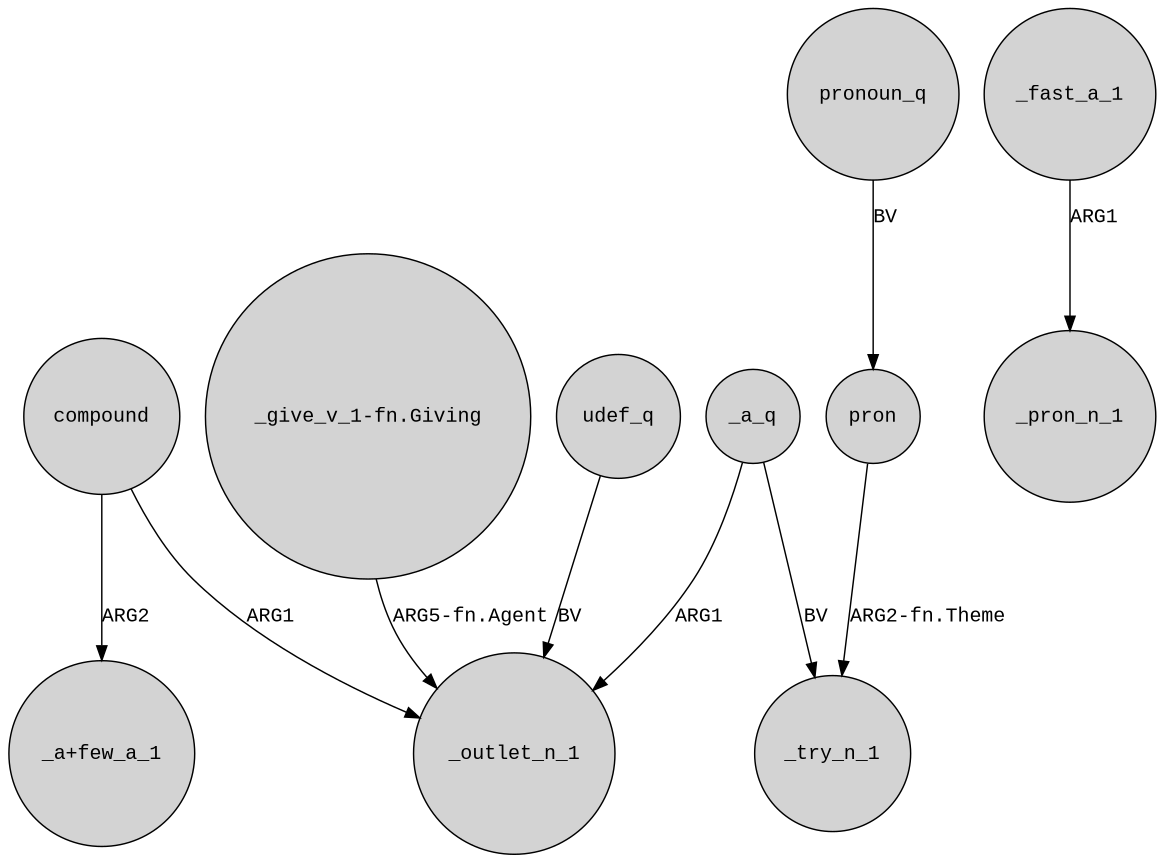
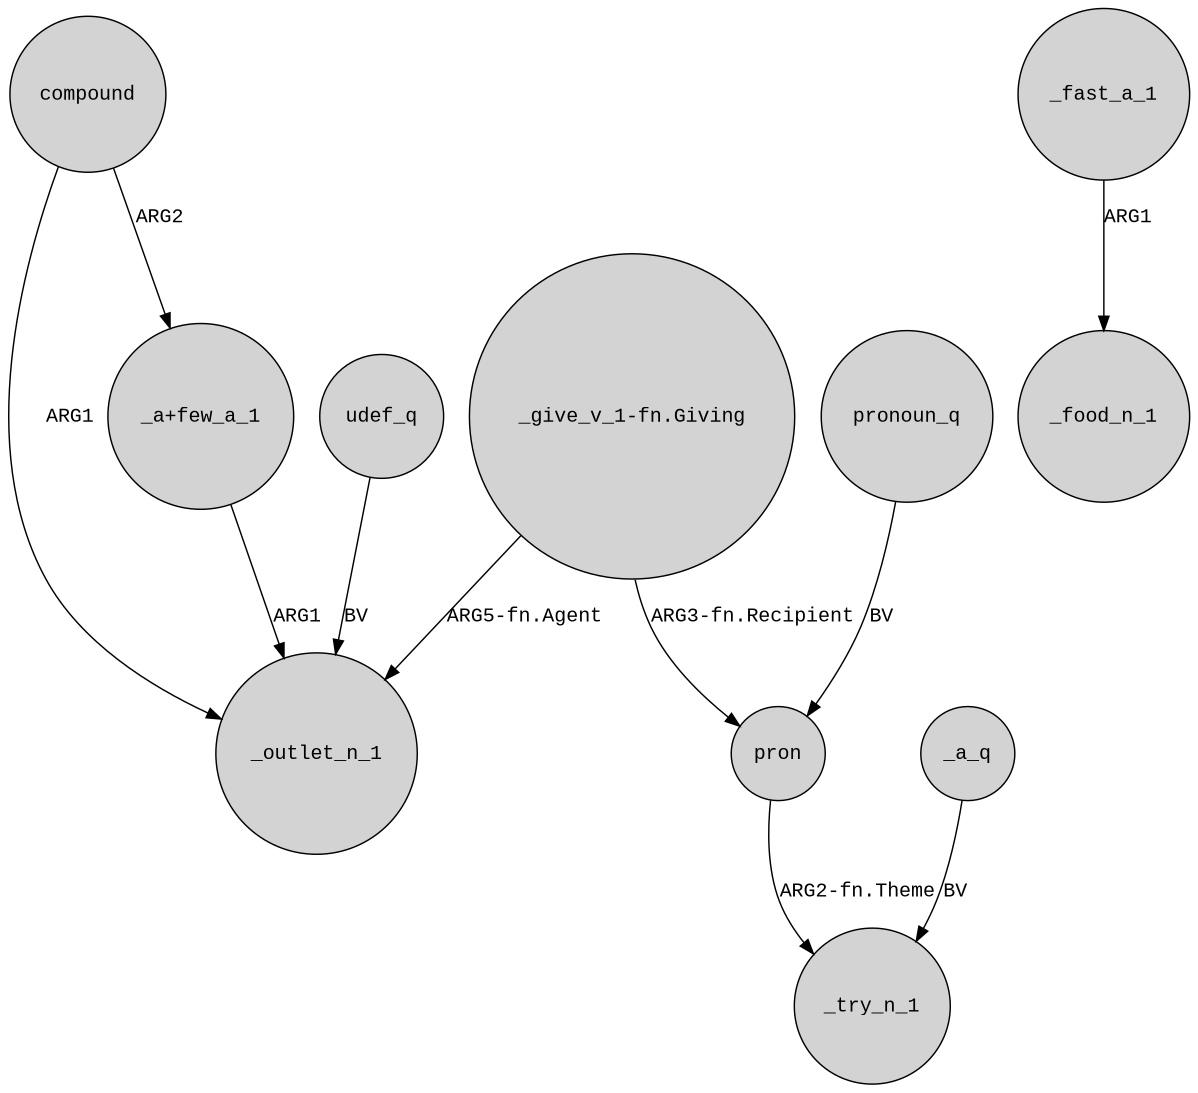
node "_pron_n_1": label "_pron_n_1" -> "_food_n_1"
edge "_a_q" -> "_outlet_n_1": now "_a+few_a_1" -> "_outlet_n_1"
edge "_give_v_1-fn.Giving" -> "pron": added, label "ARG3-fn.Recipient"
